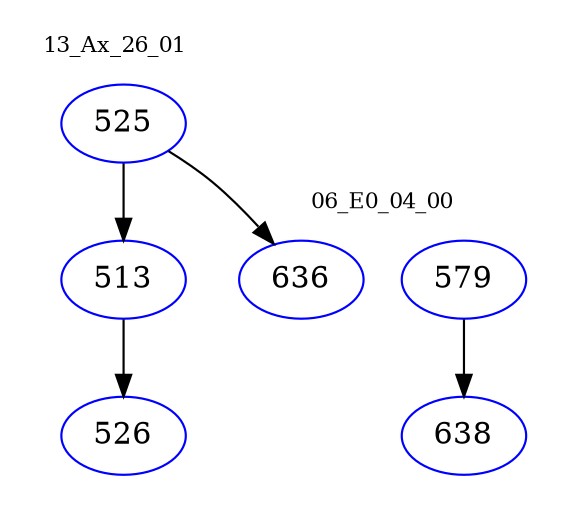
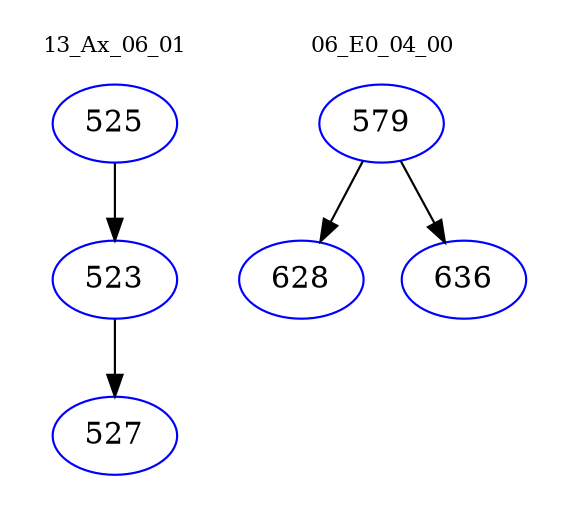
cluster "13_Ax_26_01": label "13_Ax_26_01" -> "13_Ax_06_01"
edge "525" -> "636": now "579" -> "636"
node "513": label "513" -> "523"
node "526": label "526" -> "527"
node "638": label "638" -> "628"
